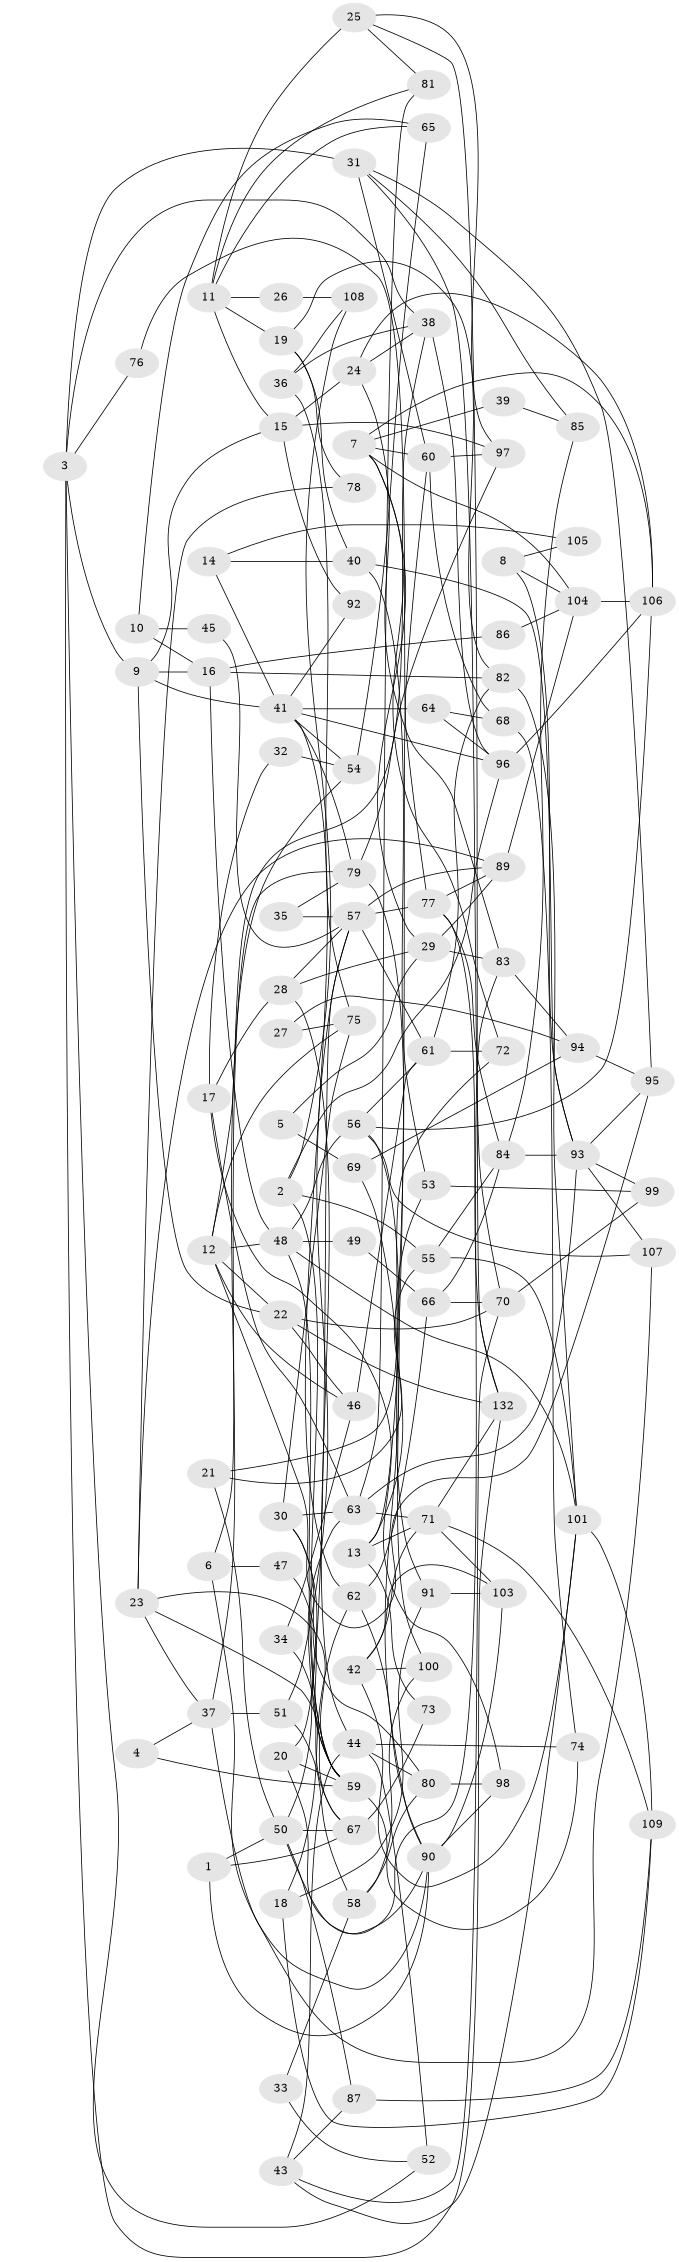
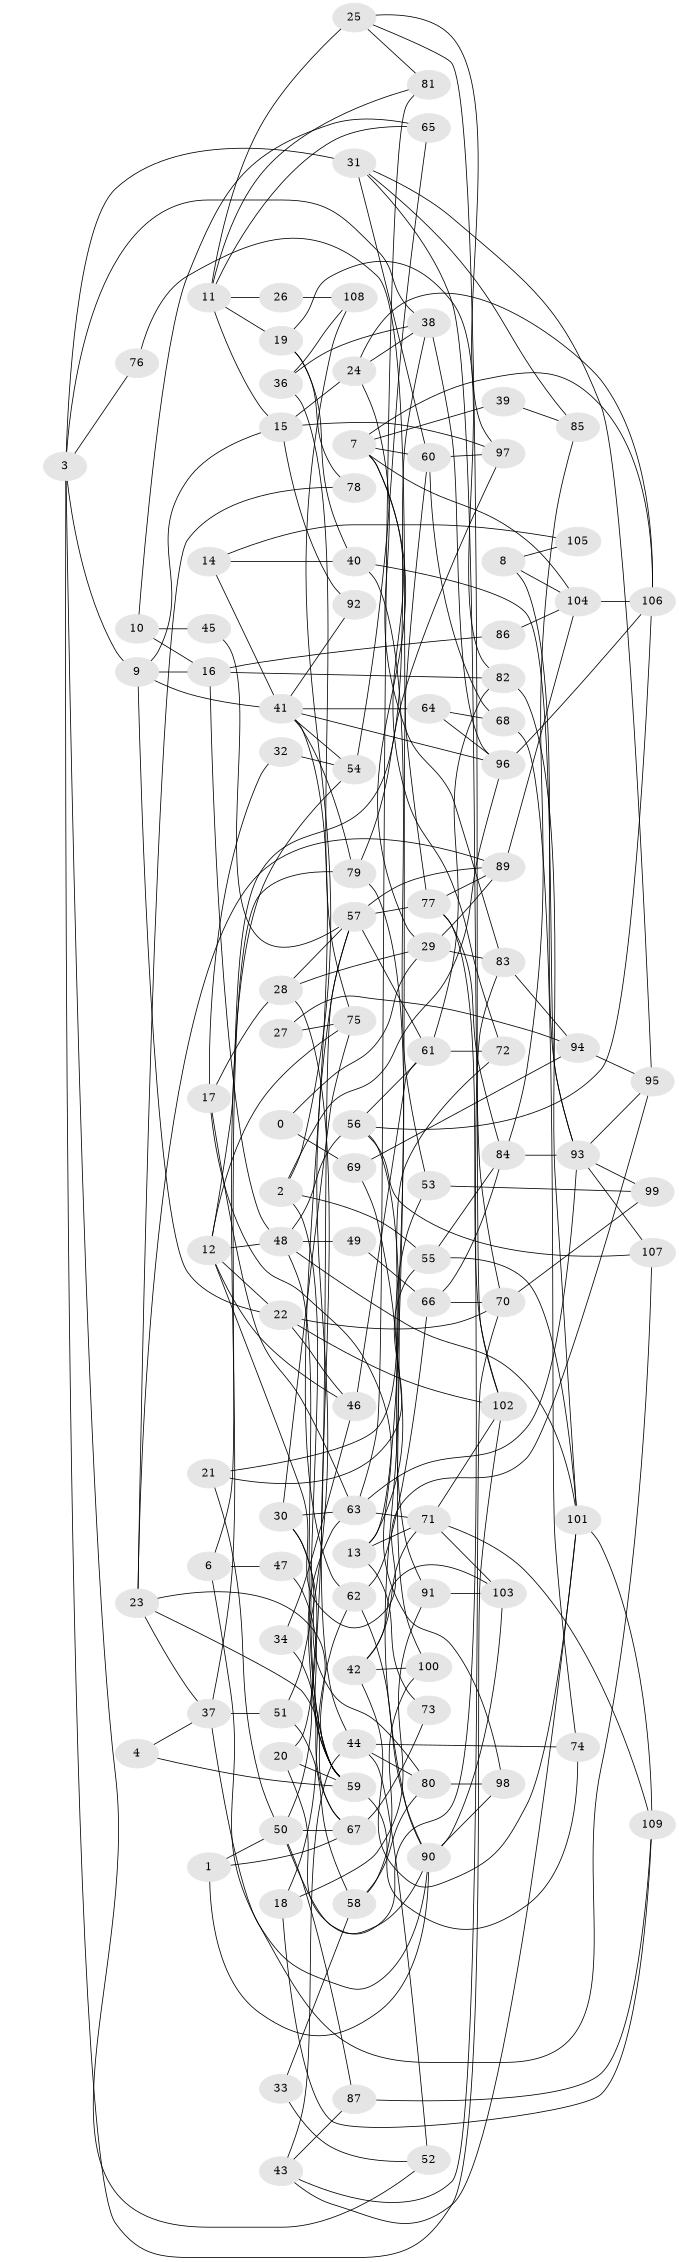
node "35": removed
node "5": label "5" -> "0"
node "132": label "132" -> "102"
